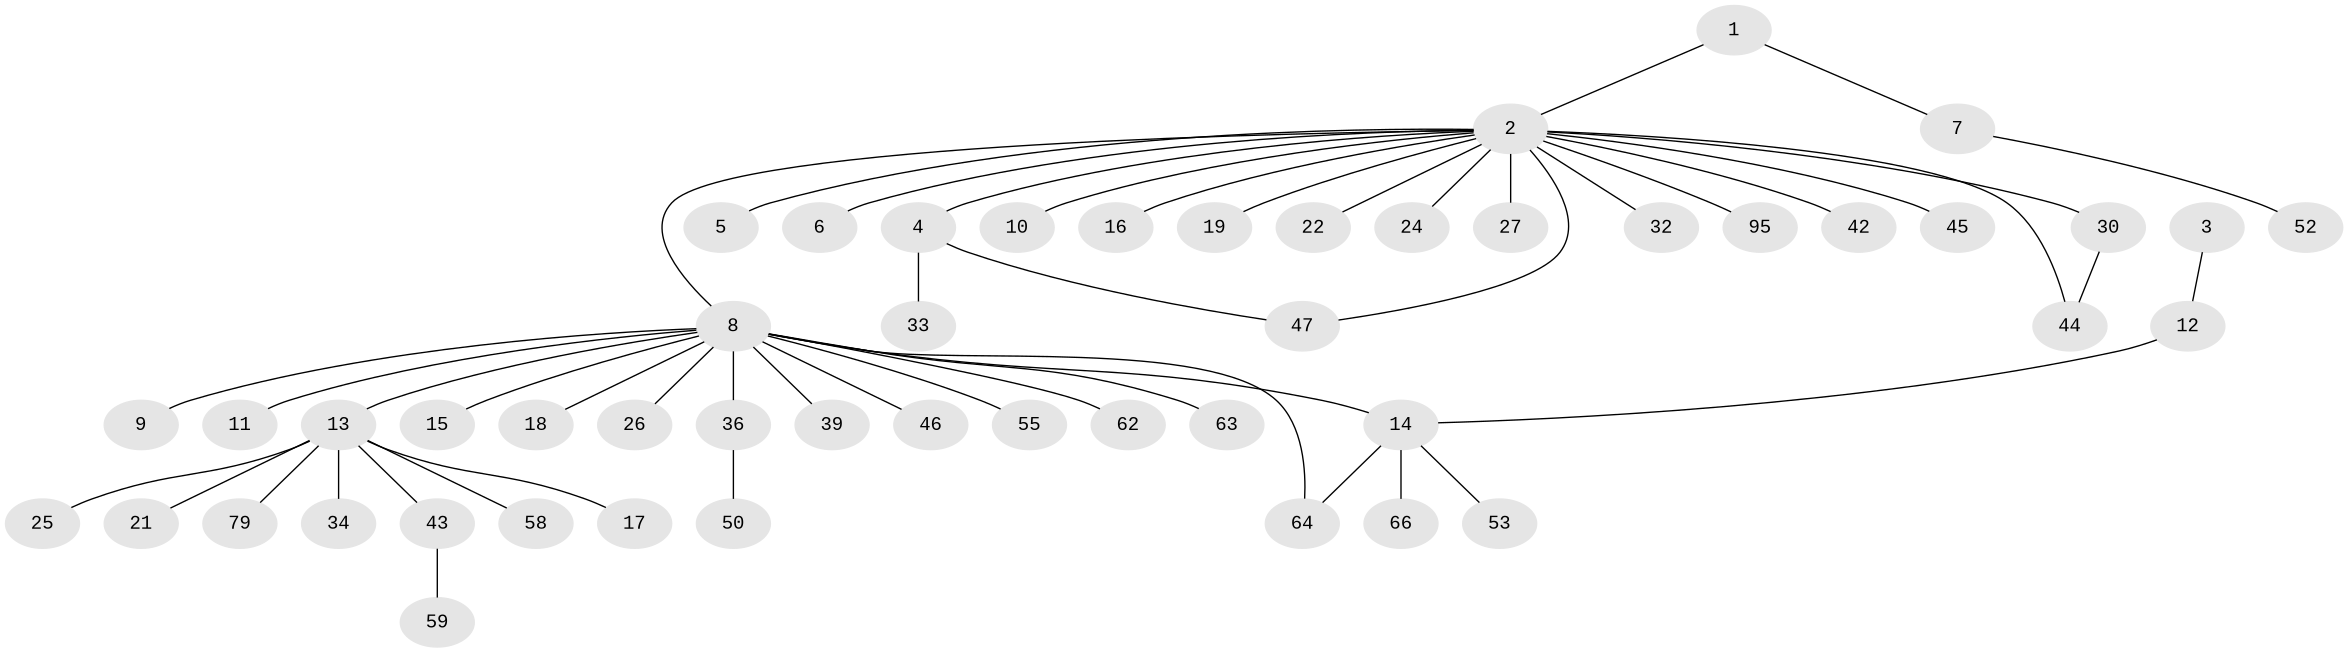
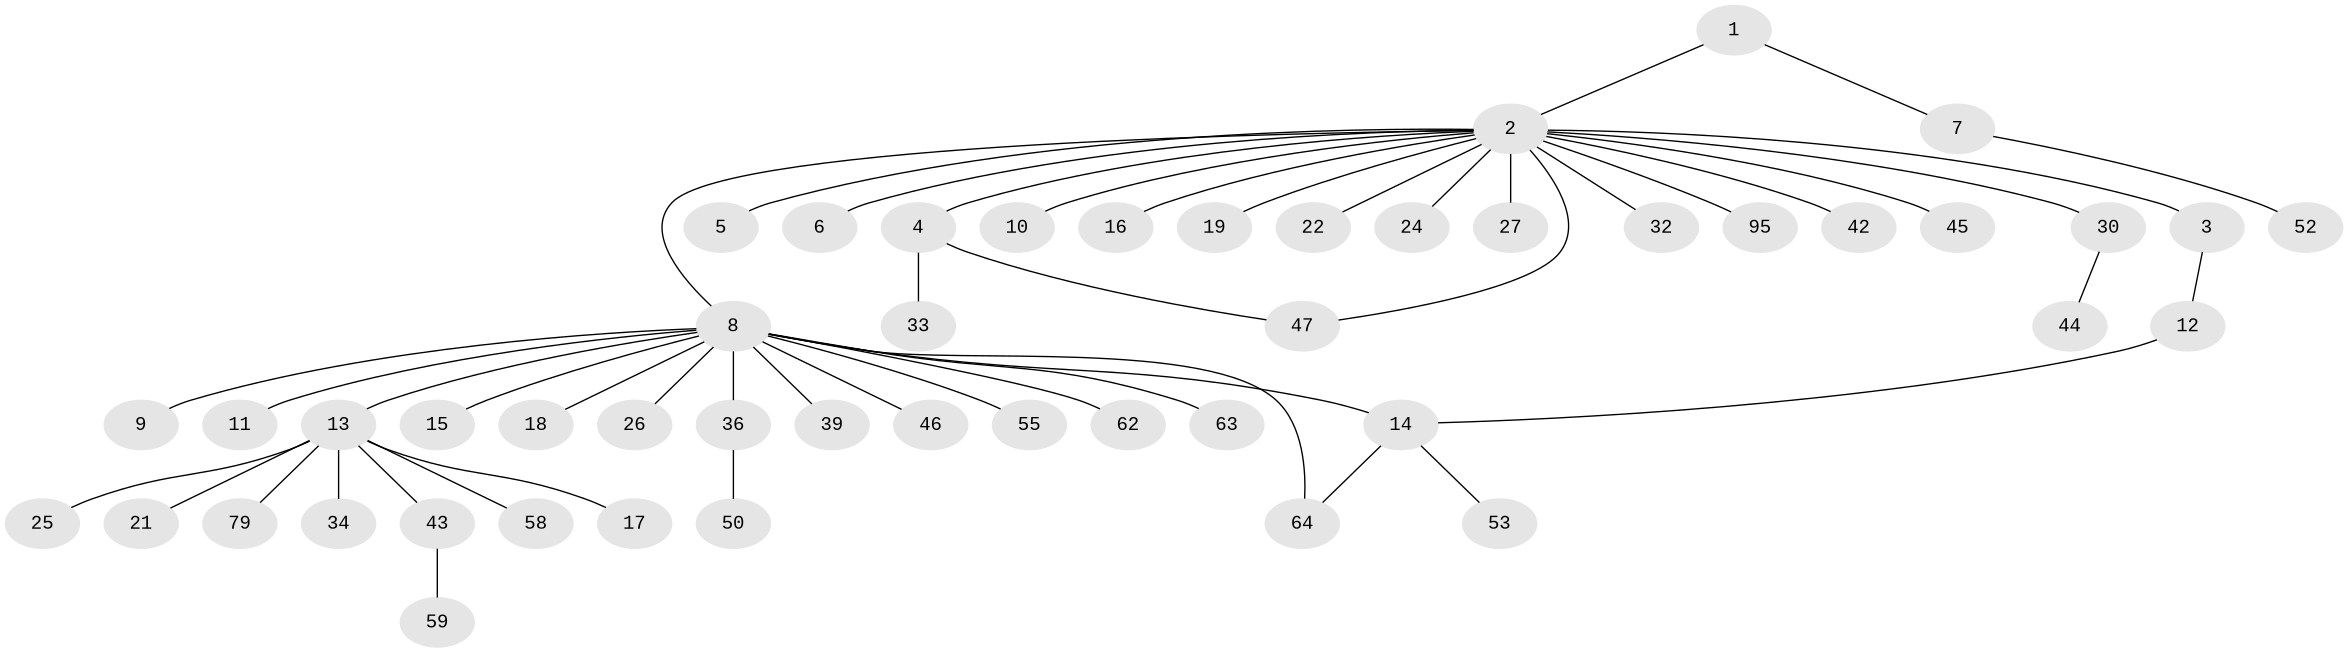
edge "2" -- "44": now "2" -- "3"
node "66": removed
